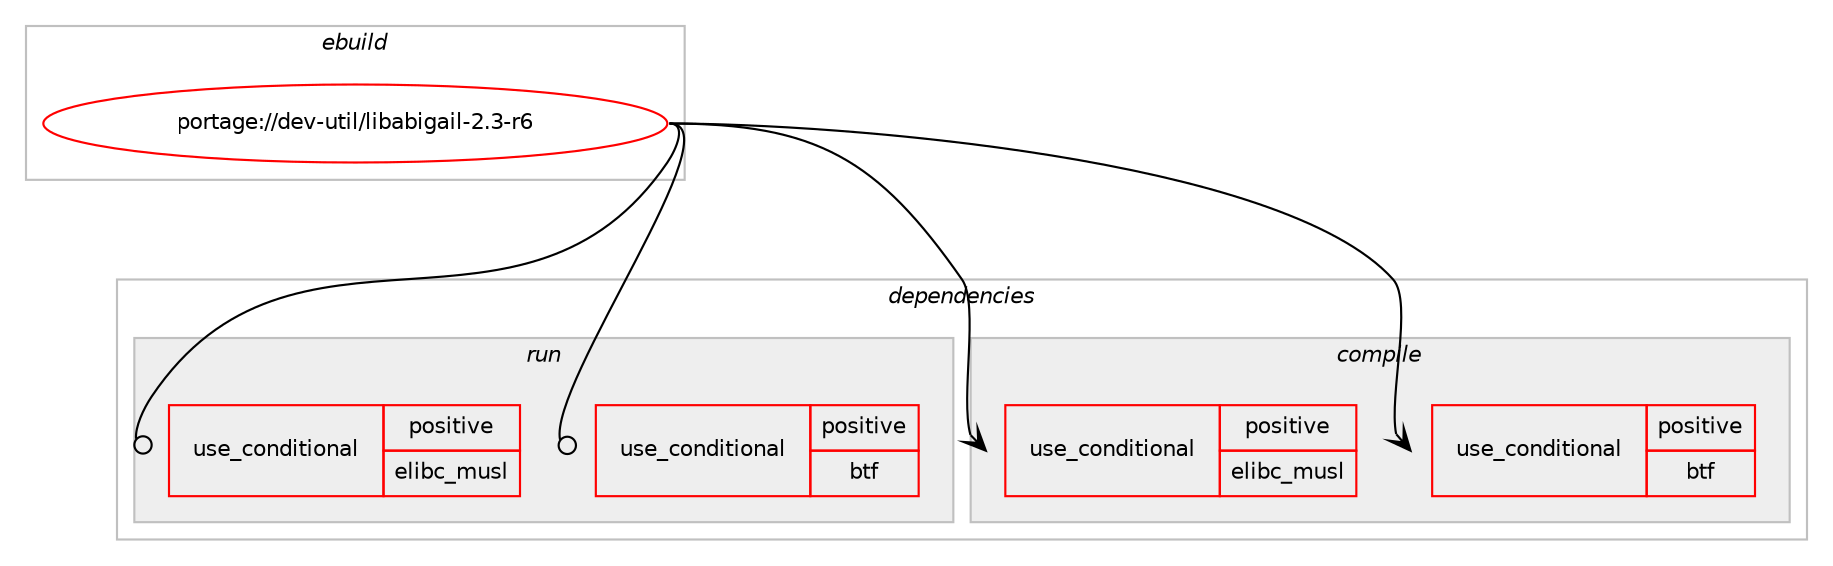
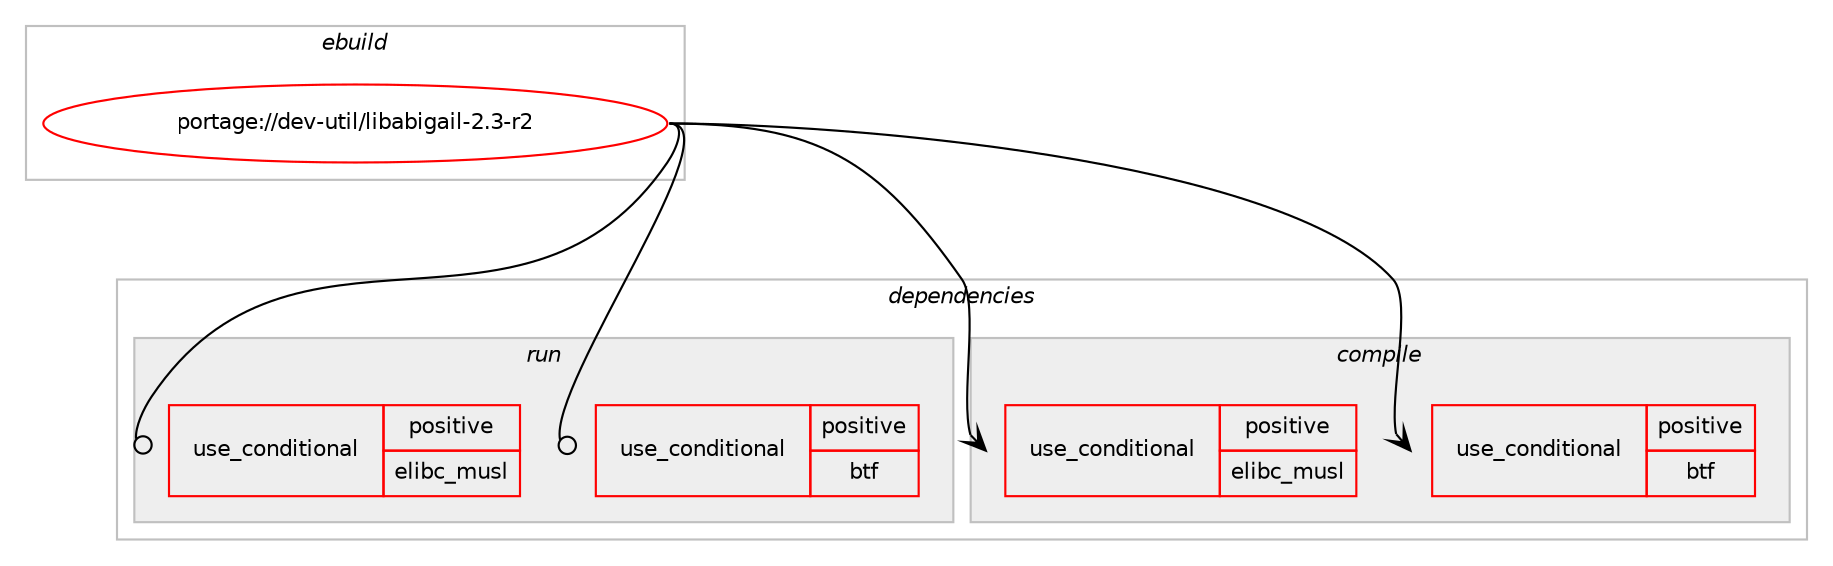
node "portage://dev-util/libabigail-2.3-r6": label "portage://dev-util/libabigail-2.3-r6" -> "portage://dev-util/libabigail-2.3-r2"
